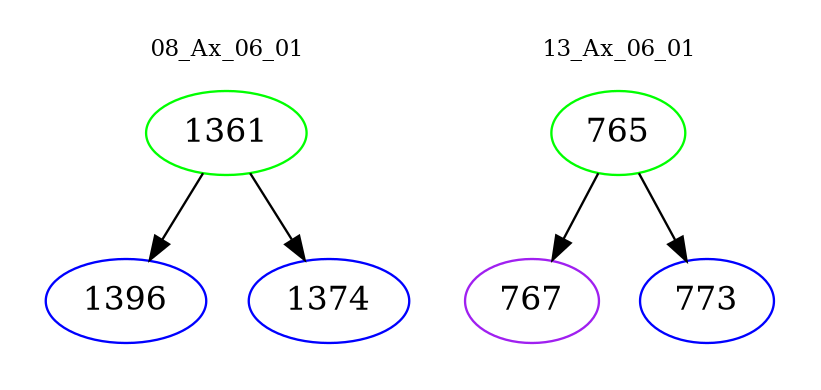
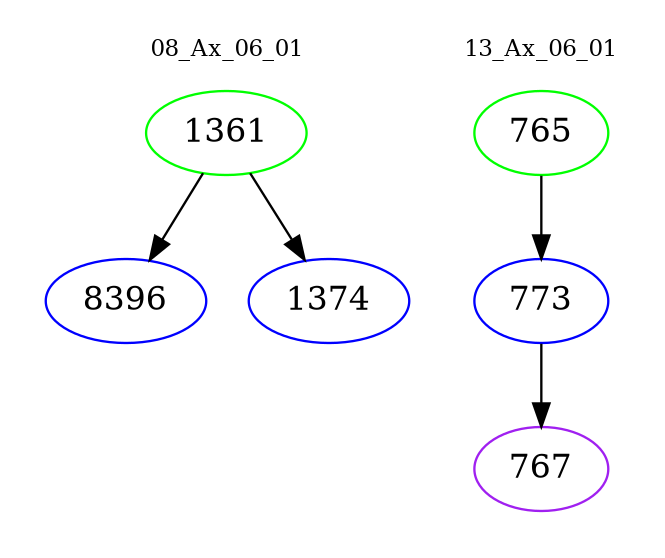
edge "765" -> "767": now "773" -> "767"
node "1396": label "1396" -> "8396"
